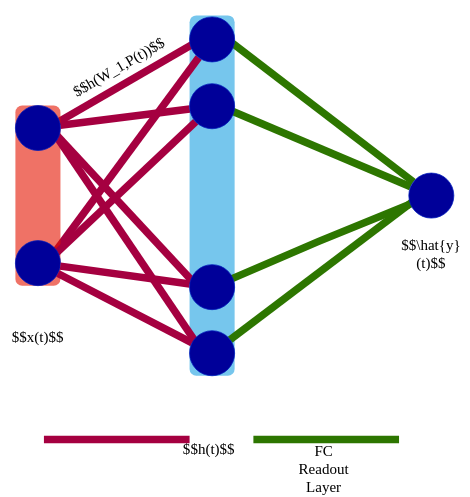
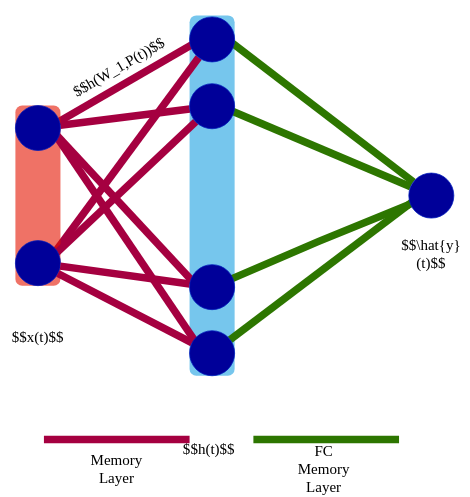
node "Memory Layer": added
node "FC Readout Layer": label "FC Readout Layer" -> "FC Memory Layer"
